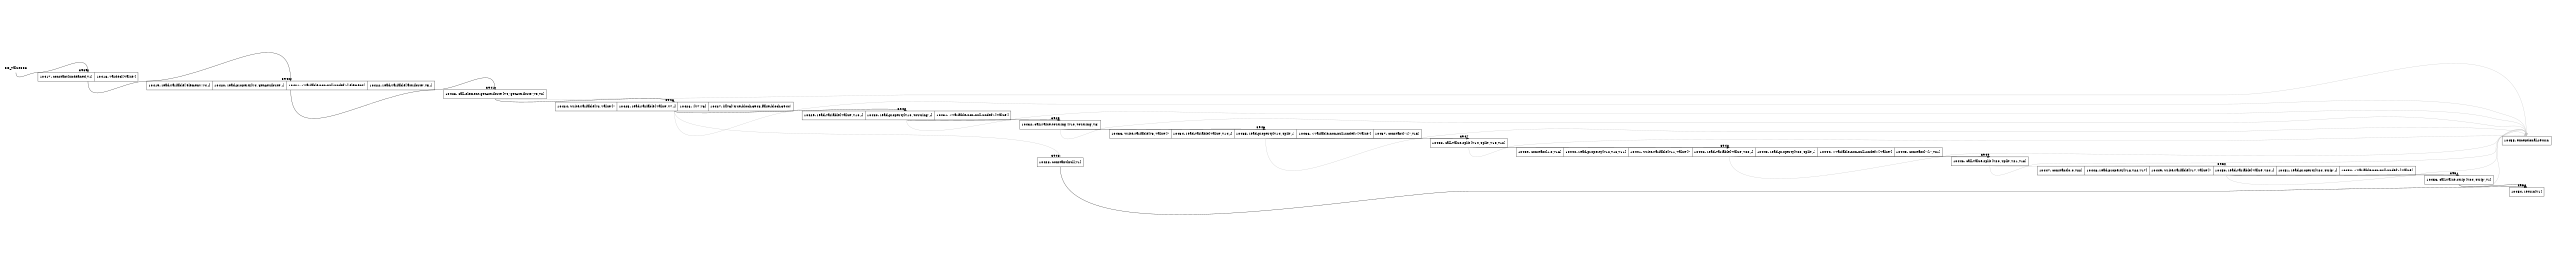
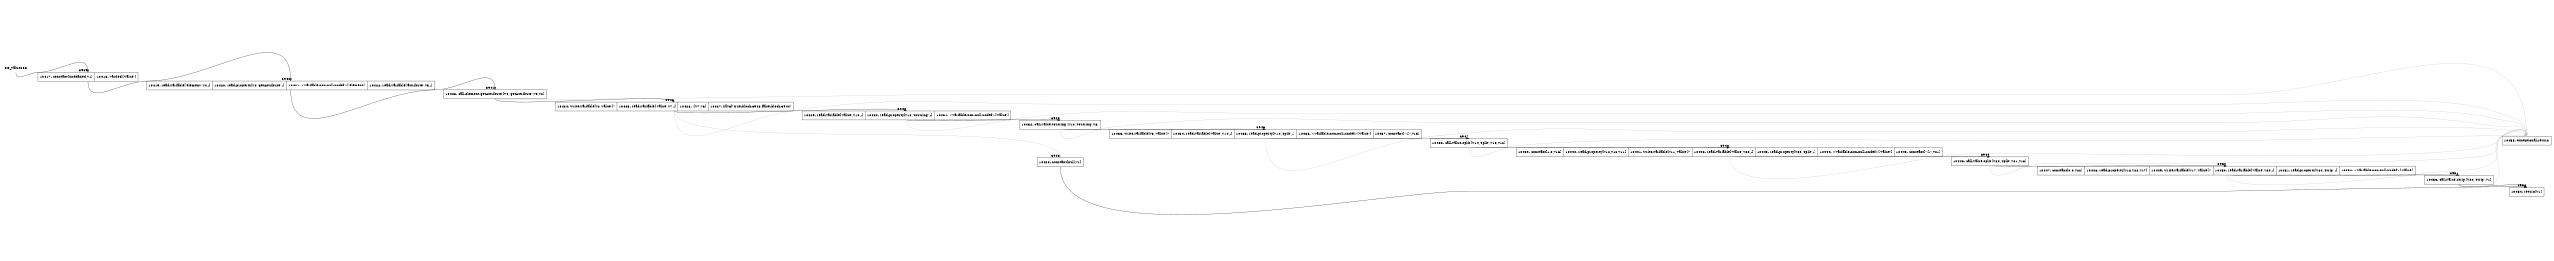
edge "10446: call-value.split [v20,'split',v21,v18]" -> "10447: constant[0.0,v22]": color gray -> black
